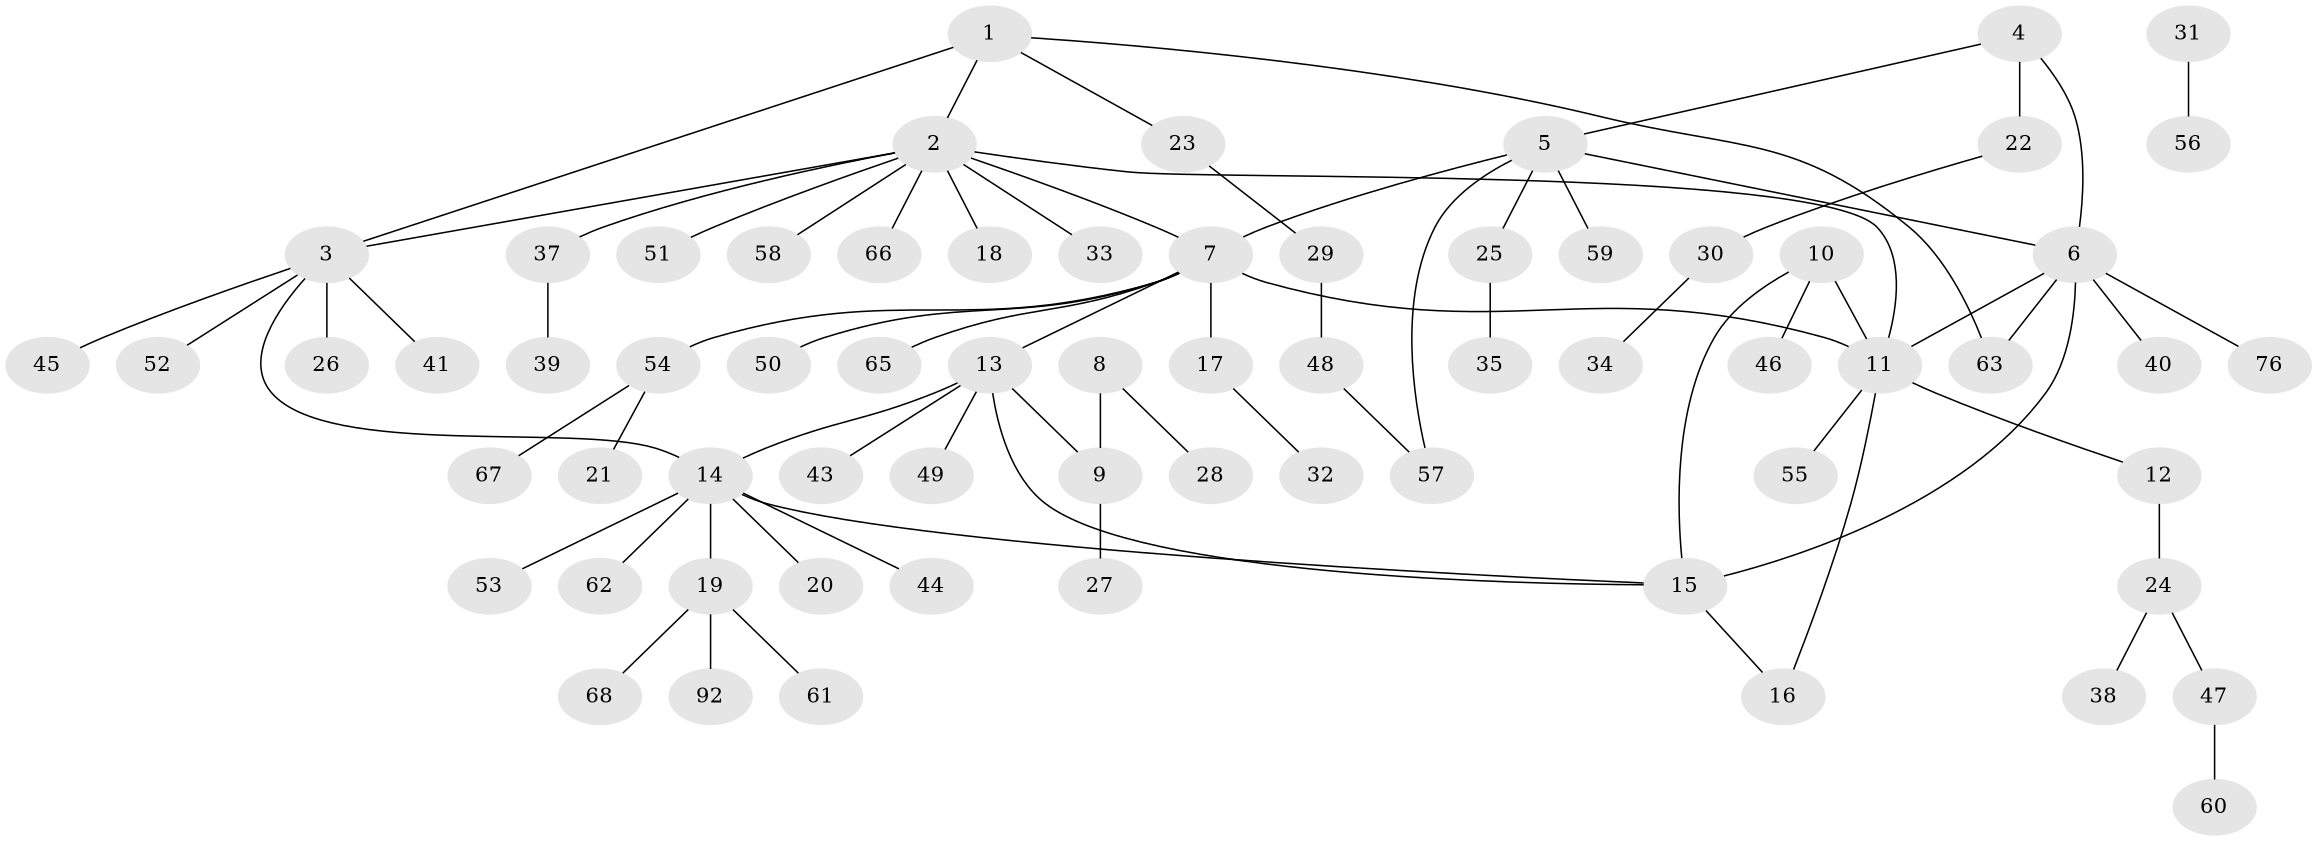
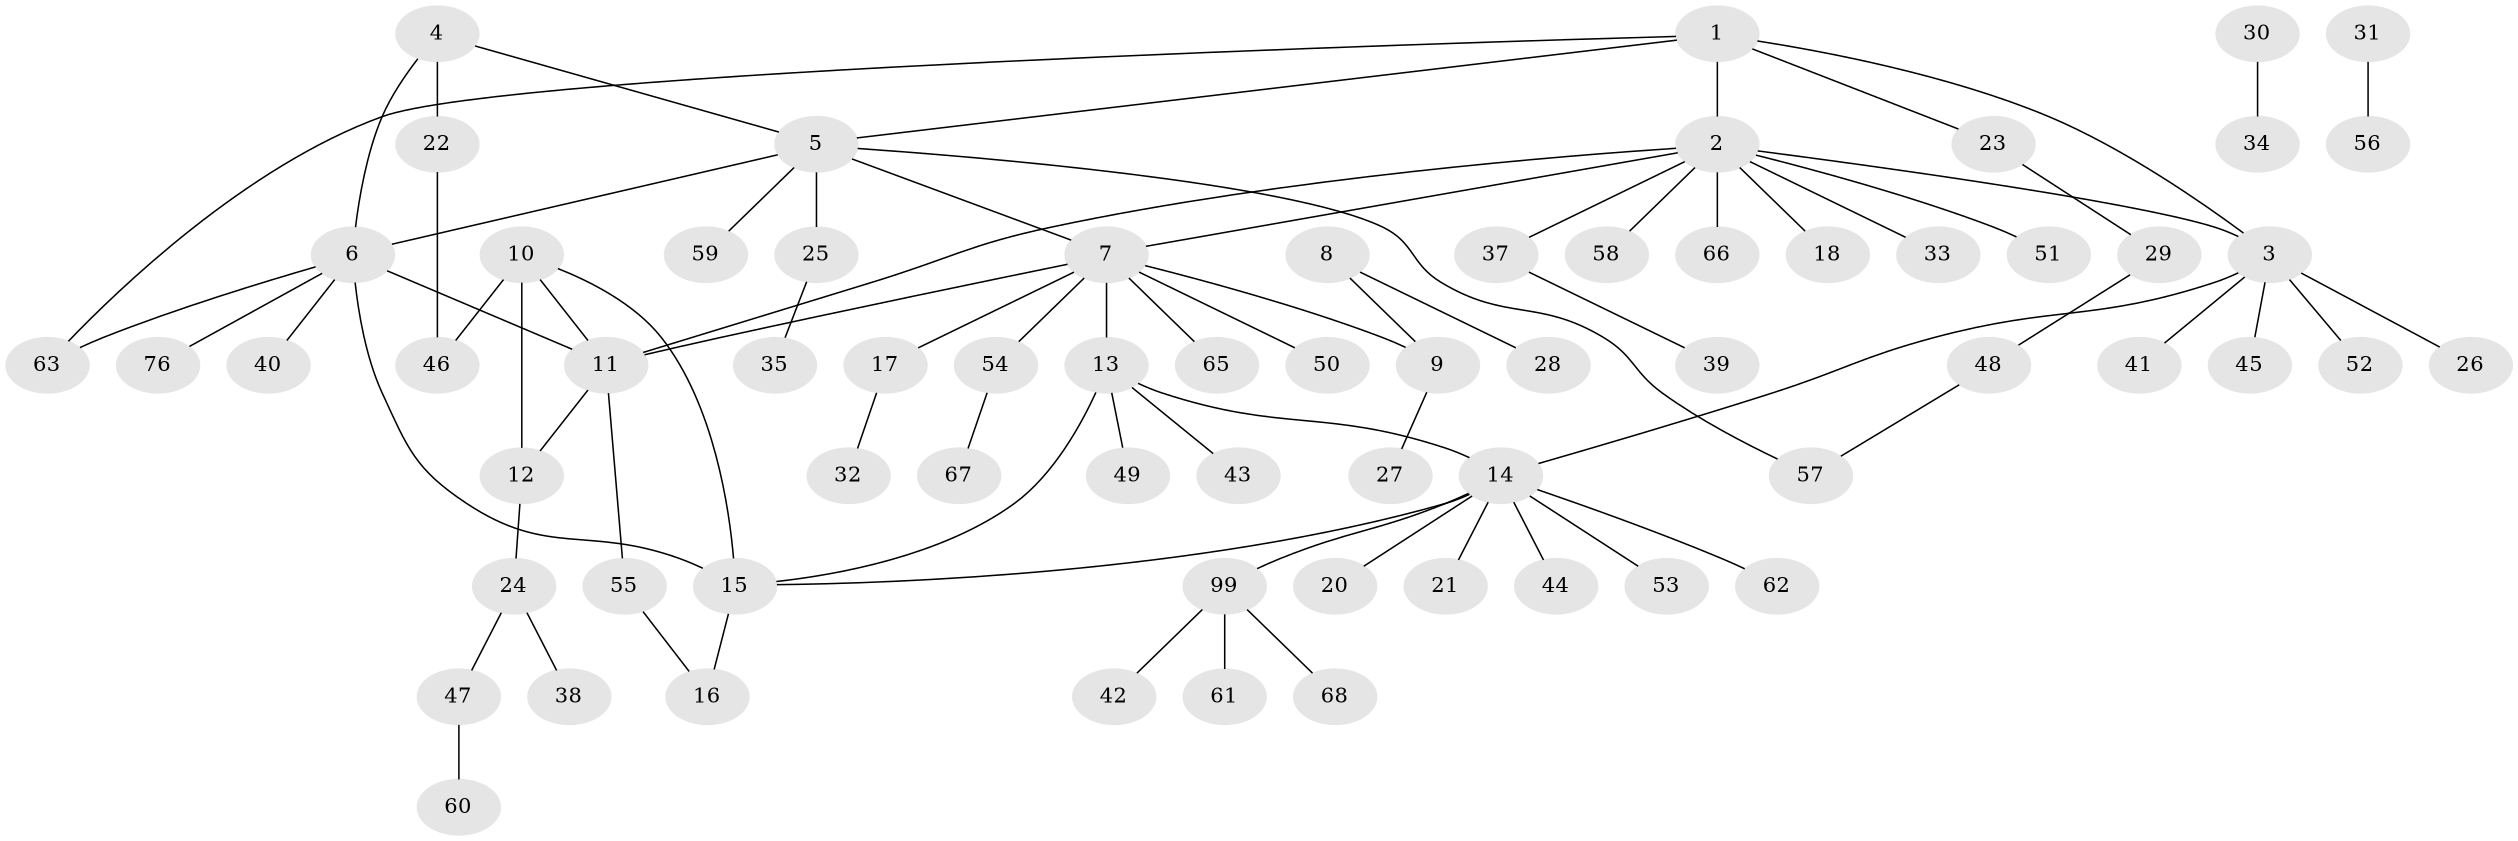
edge "1" -- "5": added
edge "22" -- "30": now "22" -- "46"
edge "10" -- "12": added
edge "13" -- "9": now "7" -- "9"
edge "54" -- "21": now "14" -- "21"
edge "11" -- "16": now "55" -- "16"
node "19": label "19" -> "99"
node "92": label "92" -> "42"
